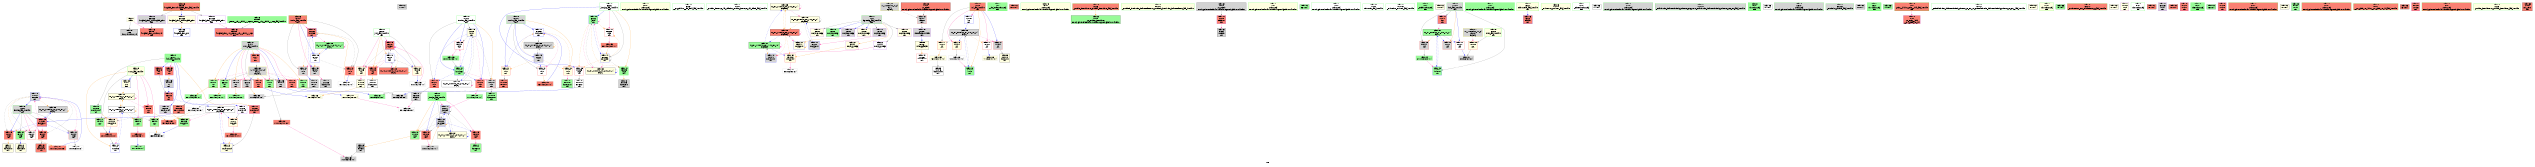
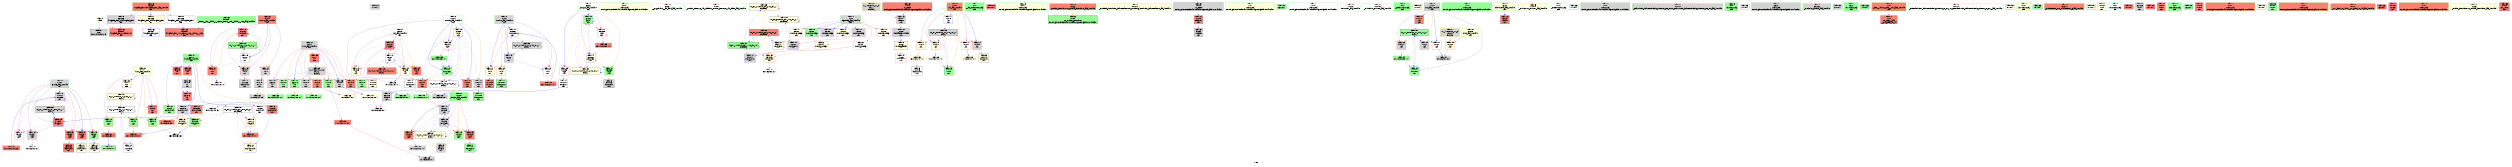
node "NodeID: 107": text "main" -> "sync"
edge "NodeID: 178" -> "NodeID: 39": reversed
node "NodeID: 90": text "mul" -> "main"
edge "NodeID: 286" -> "NodeID: 162": now "NodeID: 286" -> "NodeID: 249"
